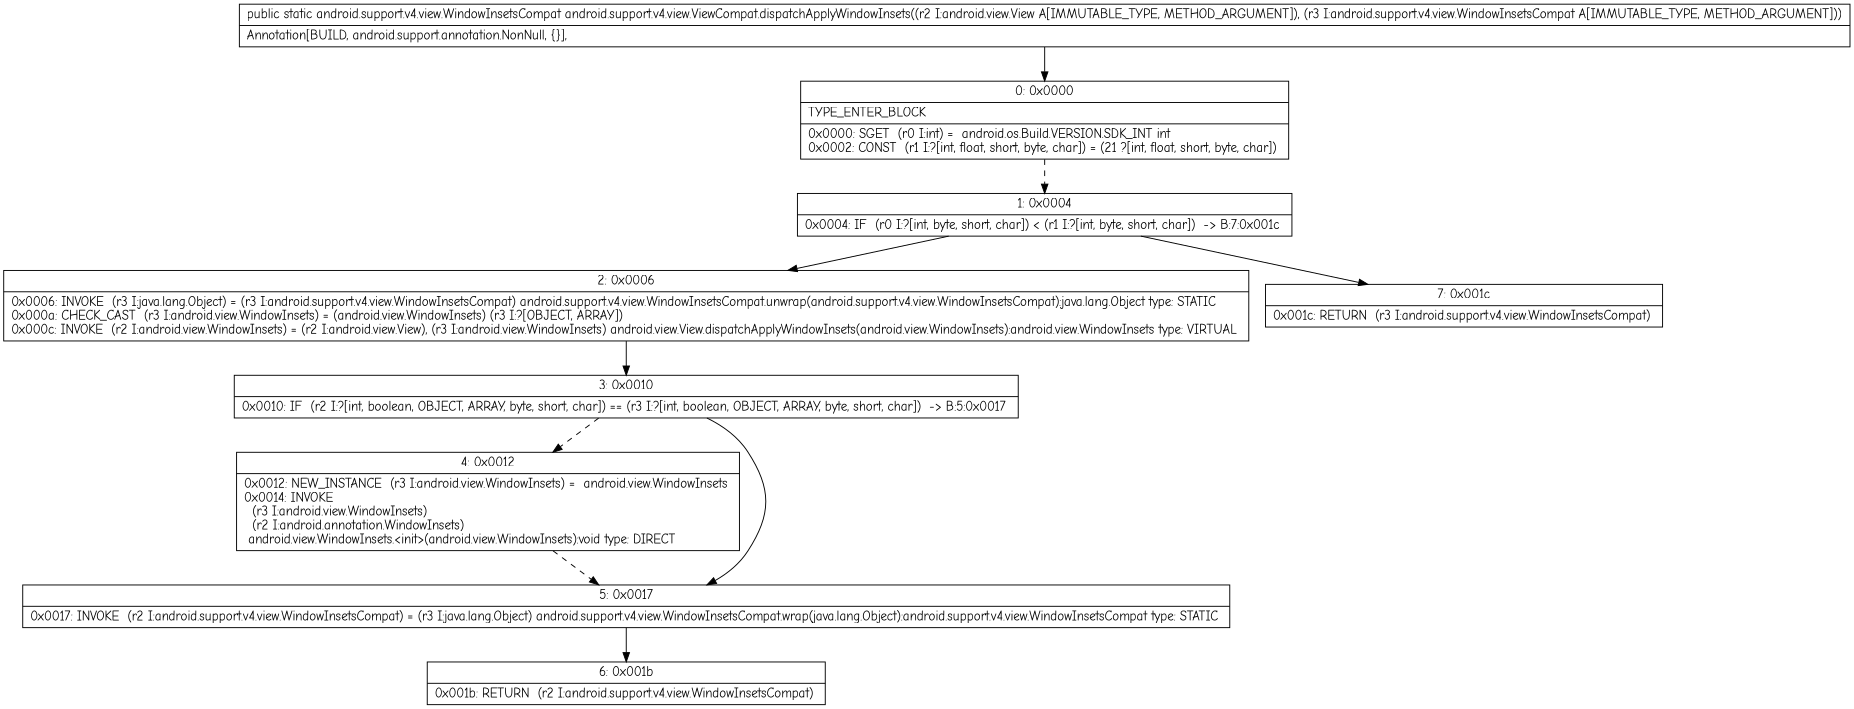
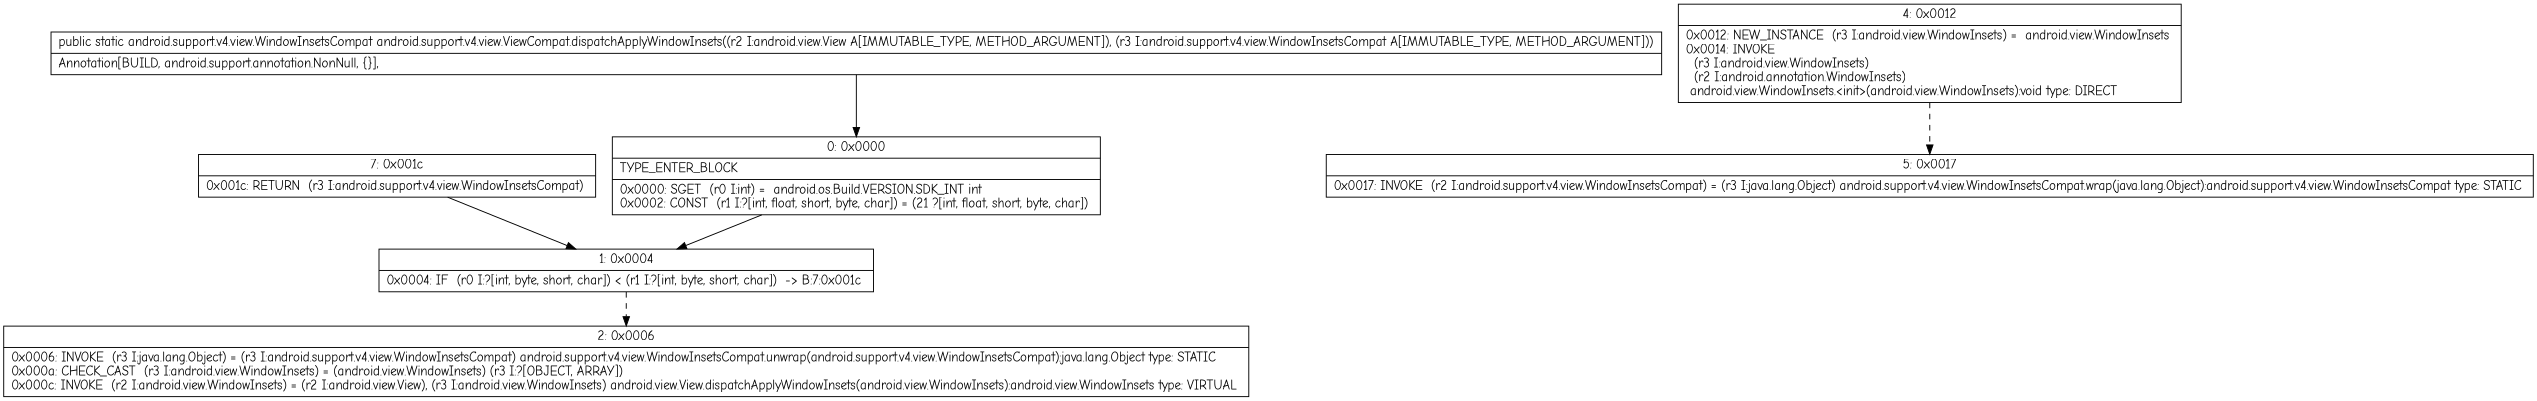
edge "0: 0x0000" -> "1: 0x0004": style dashed -> solid
edge "1: 0x0004" -> "2: 0x0006": style solid -> dashed
edge "1: 0x0004" -> "7: 0x001c": reversed
node "3: 0x0010": removed
node "6: 0x001b": removed
